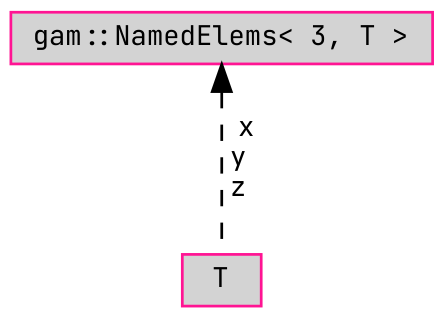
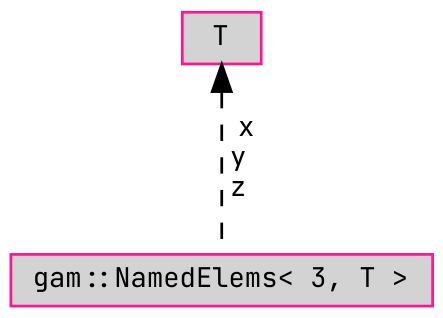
edge "T" -> "gam::NamedElems< 3, T >": reversed
